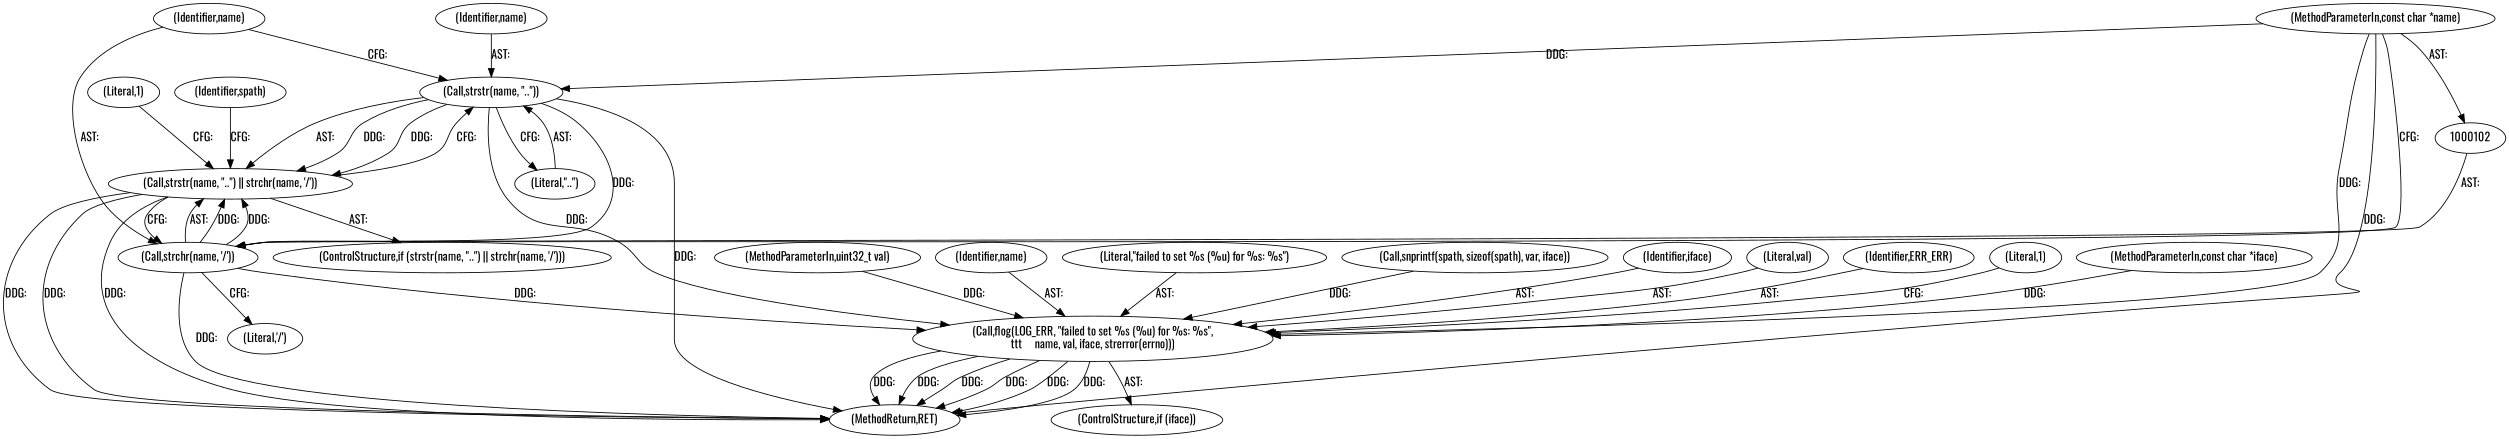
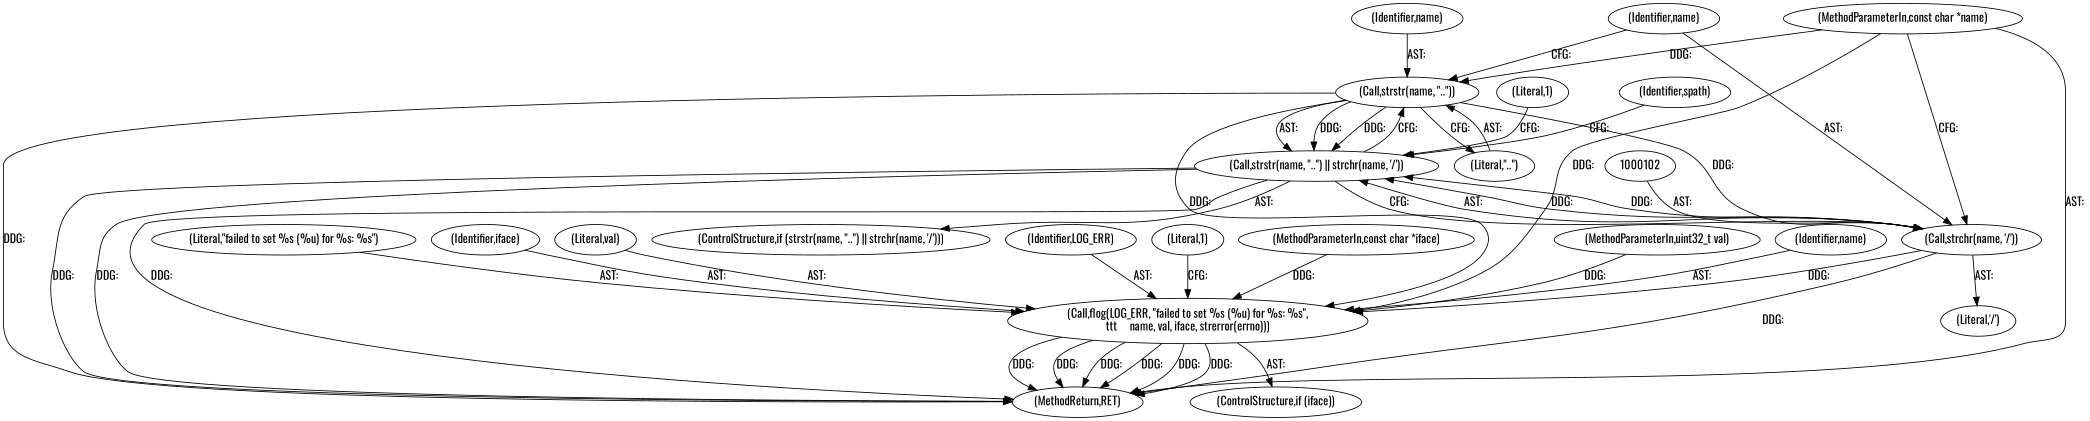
edge "(MethodParameterIn,const char *name)" -> "1000102": removed, label "AST:"
edge "(MethodParameterIn,const char *name)" -> "(MethodReturn,RET)": label "DDG: " -> "AST: "
node "(Call,snprintf(spath, sizeof(spath), var, iface))": removed
node "(Identifier,ERR_ERR)": label "(Identifier,ERR_ERR)" -> "(Identifier,LOG_ERR)"
edge "(Call,strchr(name, '/'))" -> "(Literal,'/')": label "CFG: " -> "AST: "
